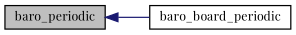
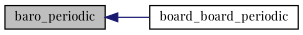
node "baro_board_periodic": label "baro_board_periodic" -> "board_board_periodic"
